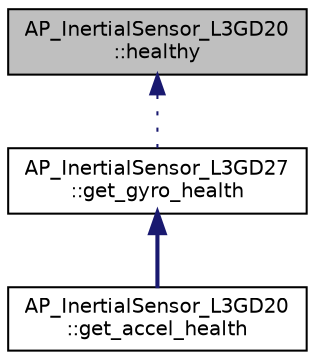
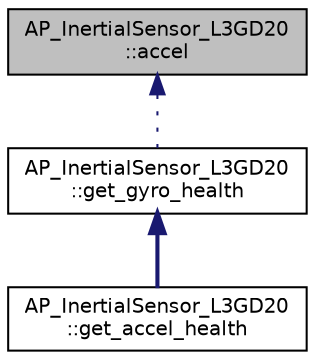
node "AP_InertialSensor_L3GD20 ::healthy": label "AP_InertialSensor_L3GD20 ::healthy" -> "AP_InertialSensor_L3GD20 ::accel"
node "AP_InertialSensor_L3GD27 ::get_gyro_health": label "AP_InertialSensor_L3GD27 ::get_gyro_health" -> "AP_InertialSensor_L3GD20 ::get_gyro_health"
